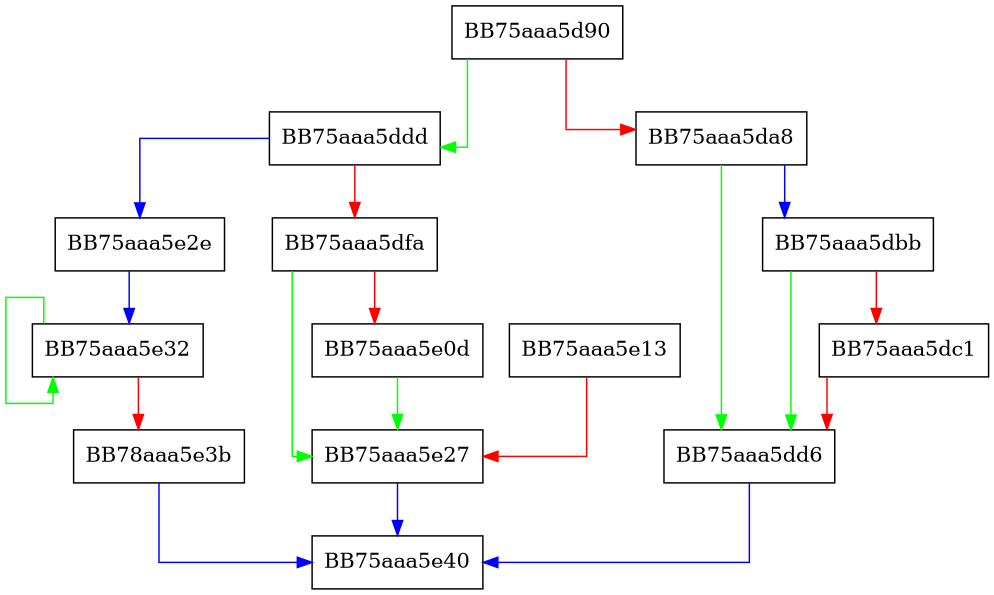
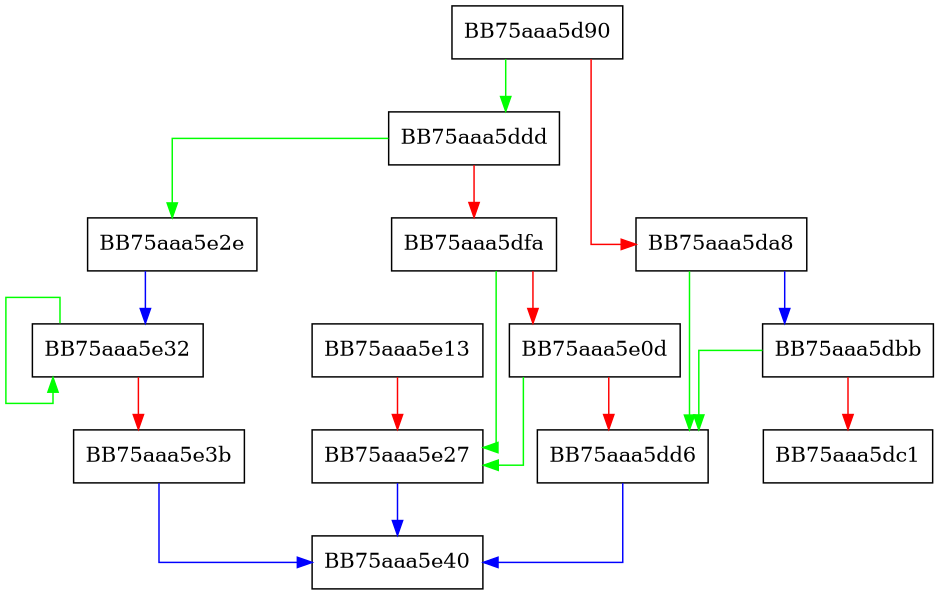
edge "BB75aaa5ddd" -> "BB75aaa5e2e": color blue -> green
edge "BB75aaa5dc1" -> "BB75aaa5dd6": now "BB75aaa5e0d" -> "BB75aaa5dd6"
node "BB78aaa5e3b": label "BB78aaa5e3b" -> "BB75aaa5e3b"
